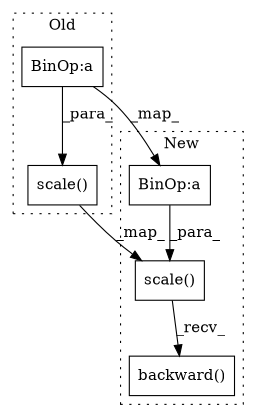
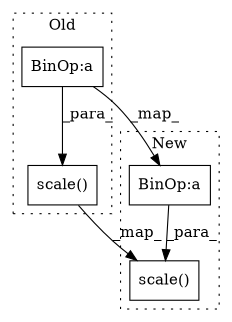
node "backward()": removed
